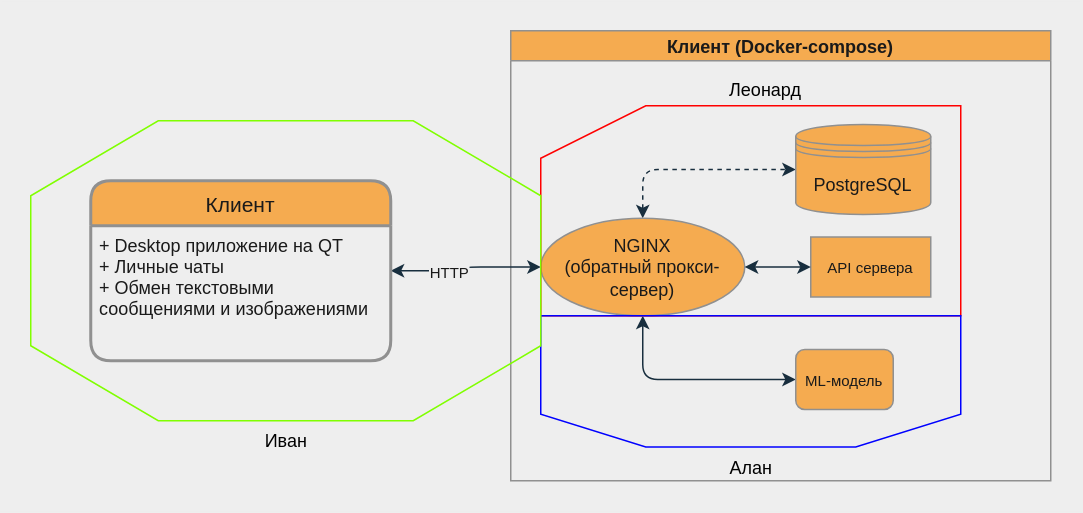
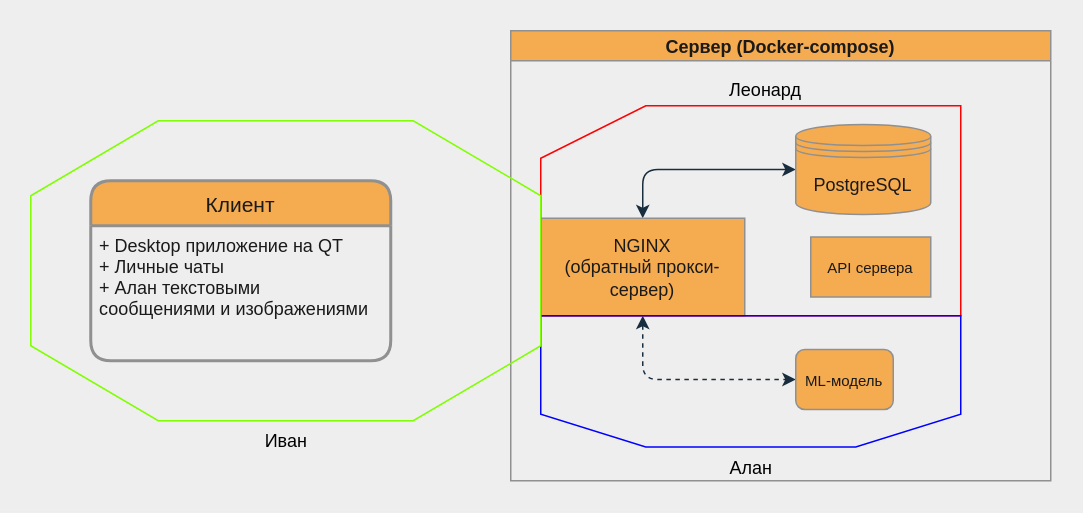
node "Клиент (Docker-compose)": label "Клиент (Docker-compose)" -> "Cервер (Docker-compose)"
edge "PostgreSQL" -- "NGINX(обратный прокси-сервер)": style dashed -> solid
node "+ Desktop приложение на QT + Личные чаты + Обмен текстовыми сообщениями и изображениями": label "+ Desktop приложение на QT + Личные чаты + Обмен текстовыми сообщениями и изображениями" -> "+ Desktop приложение на QT + Личные чаты + Алан текстовыми сообщениями и изображениями"
node "NGINX(обратный прокси-сервер)": shape ellipse -> rectangle
edge "NGINX(обратный прокси-сервер)" -- "API сервера": removed
edge "NGINX(обратный прокси-сервер)" -- "Клиент": removed, label "HTTP"
edge "NGINX(обратный прокси-сервер)" -- "ML-модель": style solid -> dashed
